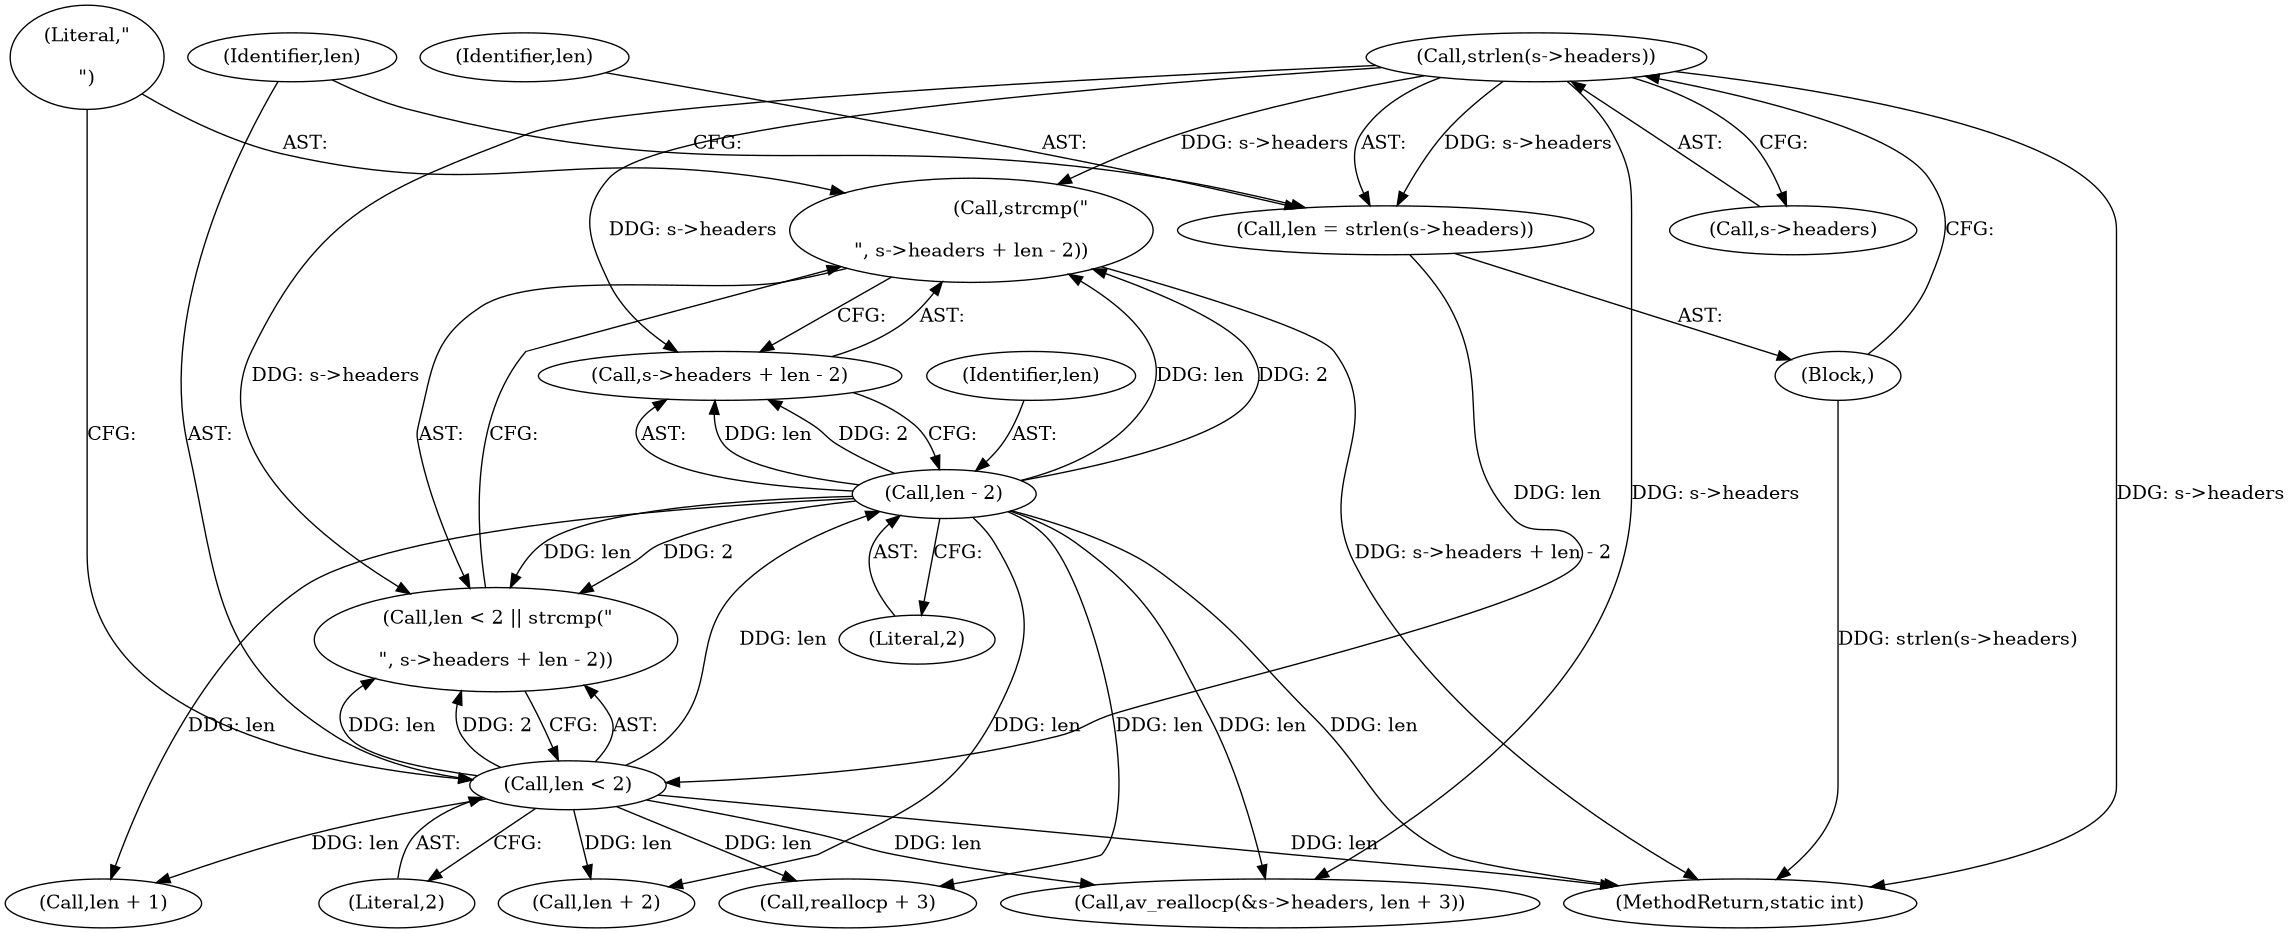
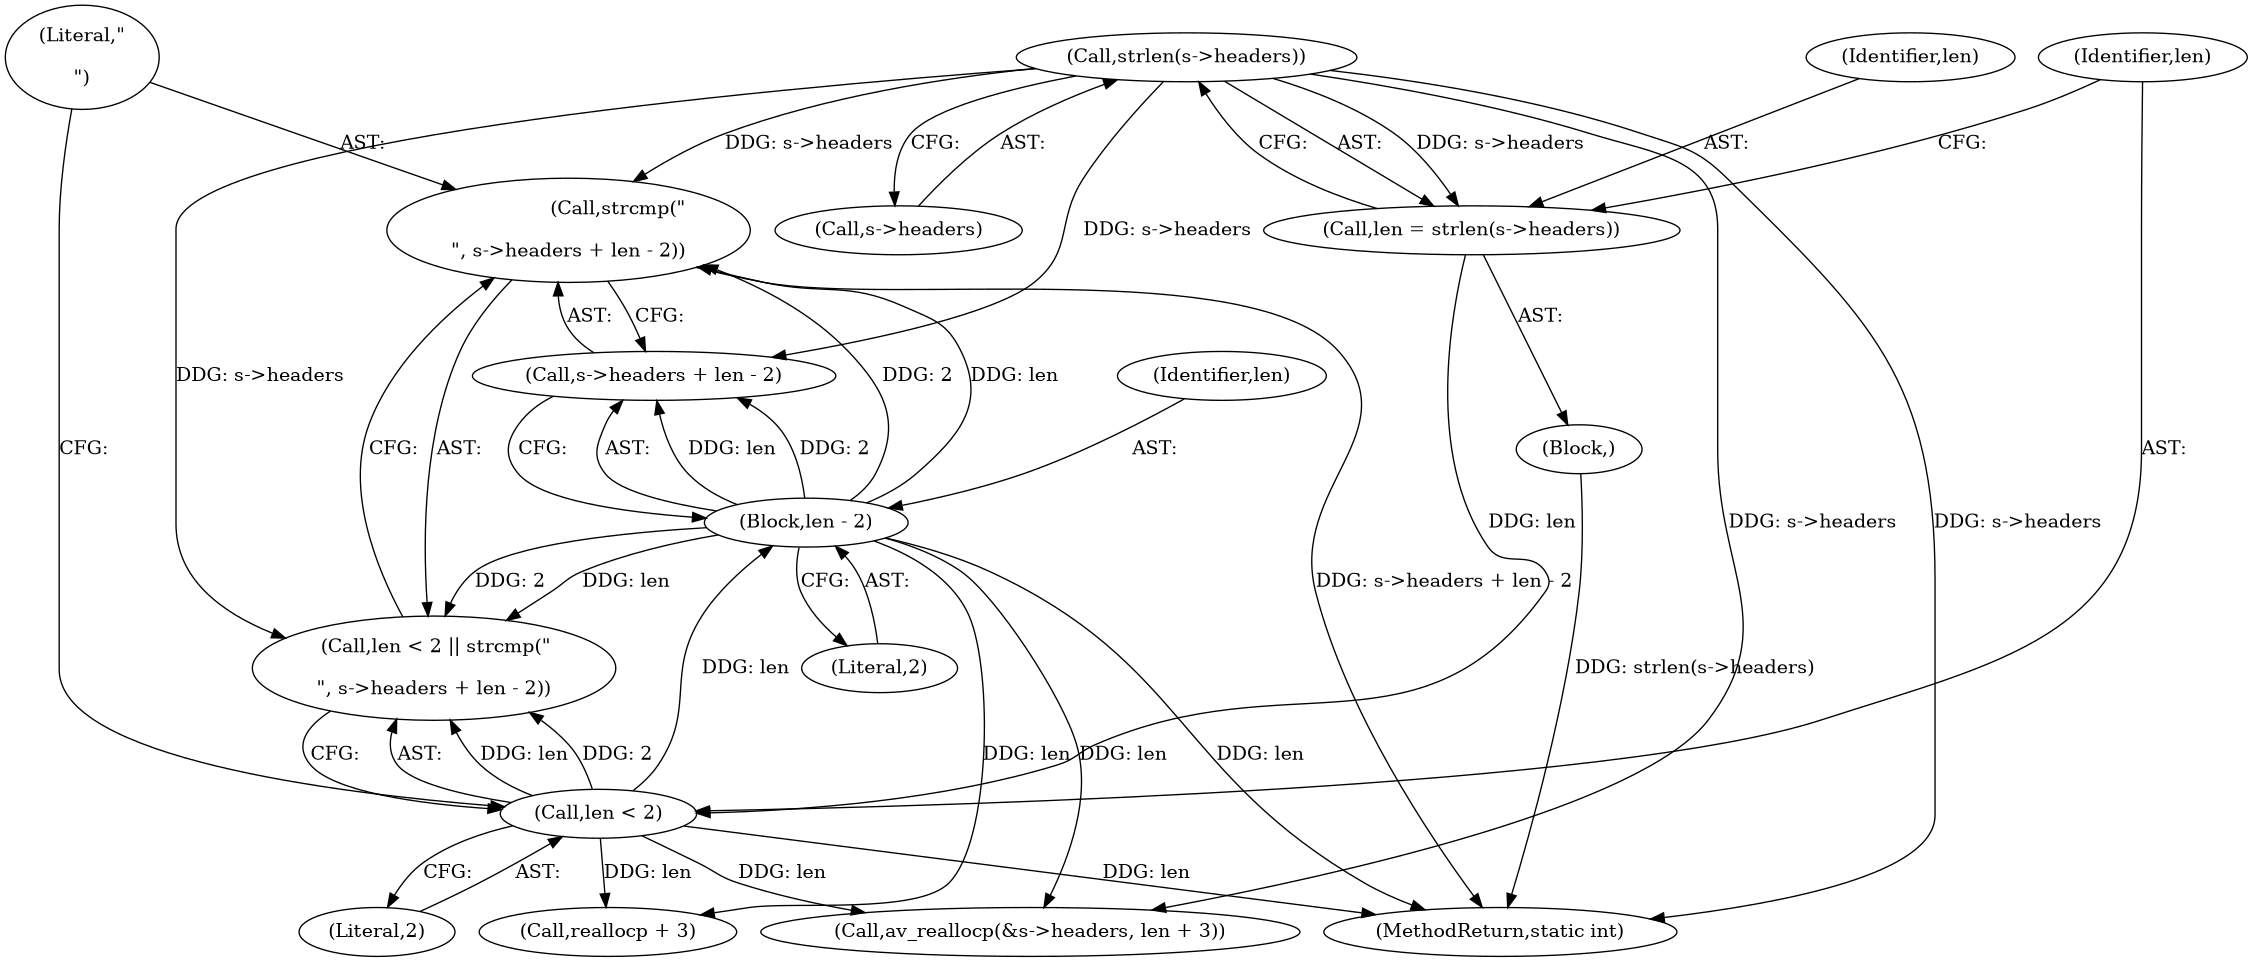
edge "(Block,)" -> "(Call,strlen(s->headers))": now "(Call,len = strlen(s->headers))" -> "(Call,strlen(s->headers))"
node "(Call,len - 2)": label "(Call,len - 2)" -> "(Block,len - 2)"
node "(Call,len + 1)": removed
node "(Call,len + 2)": removed
